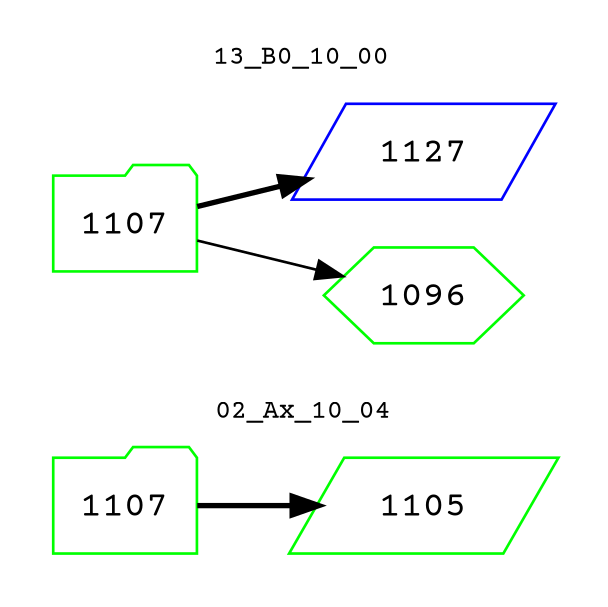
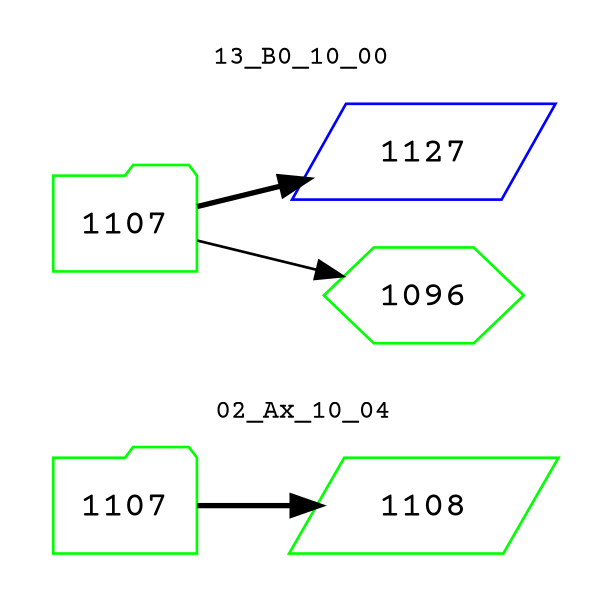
node "1105": label "1105" -> "1108"
